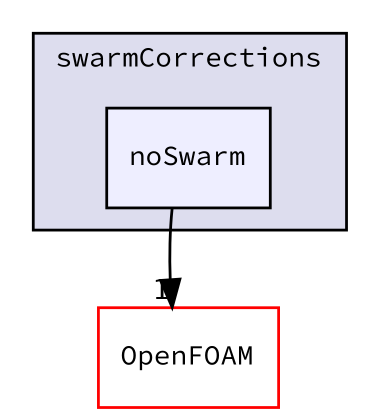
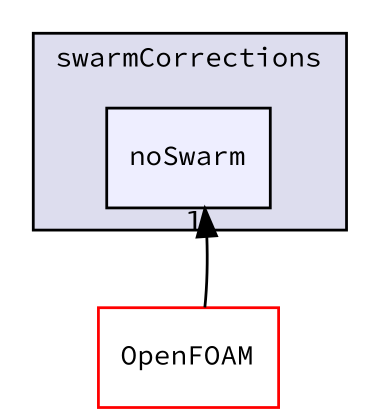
edge "noSwarm" -> "OpenFOAM": reversed
